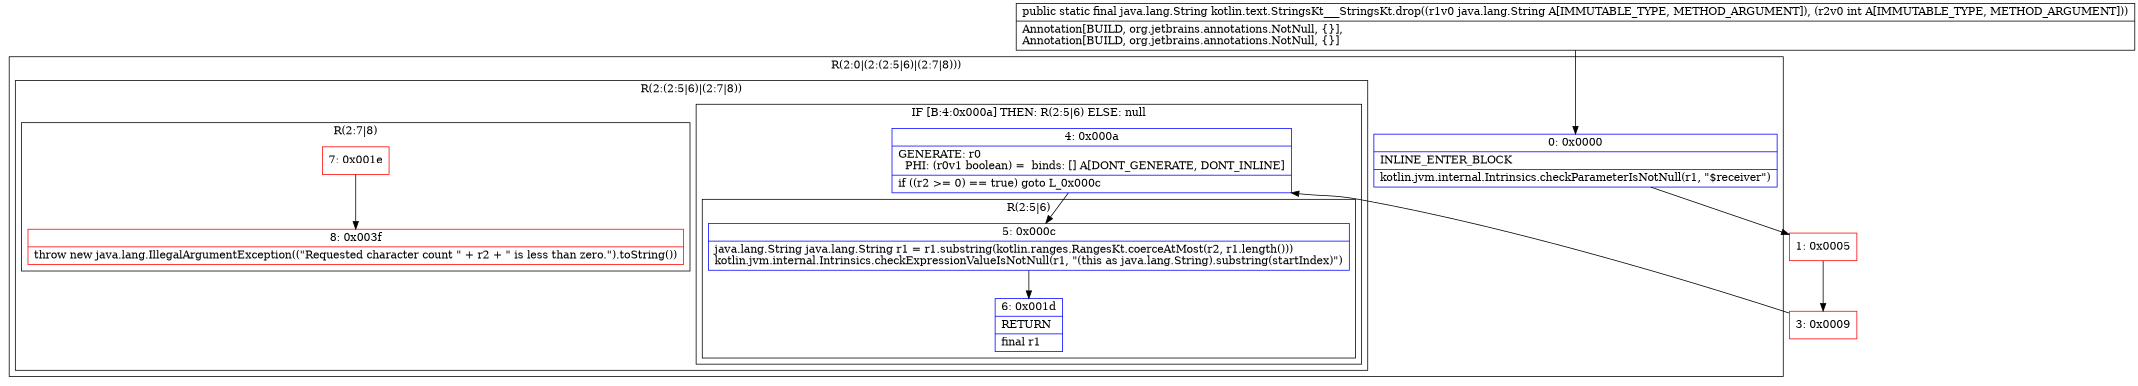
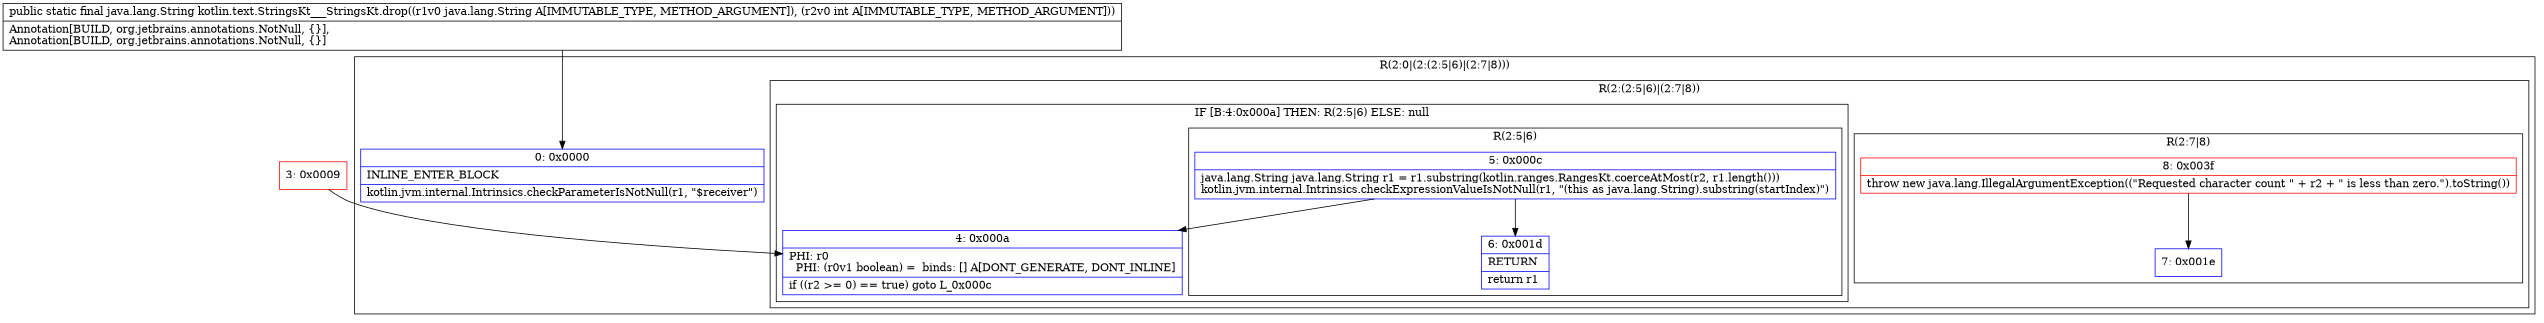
node "4: 0x000a": text "GENERATE: r0" -> "PHI: r0"
node "7: 0x001e": color red -> blue
edge "7: 0x001e" -> "8: 0x003f": reversed
edge "4: 0x000a" -> "5: 0x000c": reversed
node "1: 0x0005": removed
node "6: 0x001d": text "final r1" -> "return r1"
